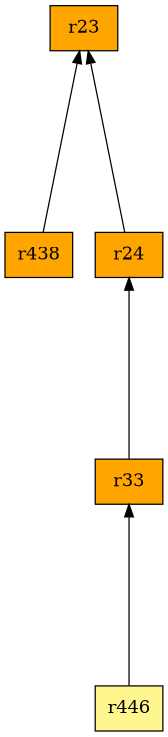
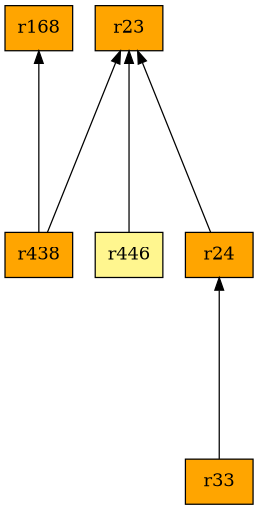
node "r168": added
edge "r446" -> "r33": now "r446" -> "r23"
